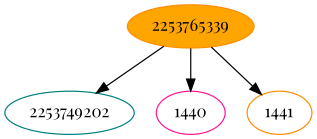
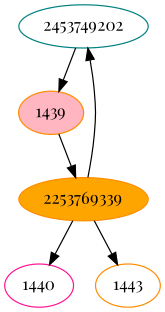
node "2253765339": label "2253765339" -> "2253769339"
node "1439": added
node "2253749202": label "2253749202" -> "2453749202"
node "1441": label "1441" -> "1443"
